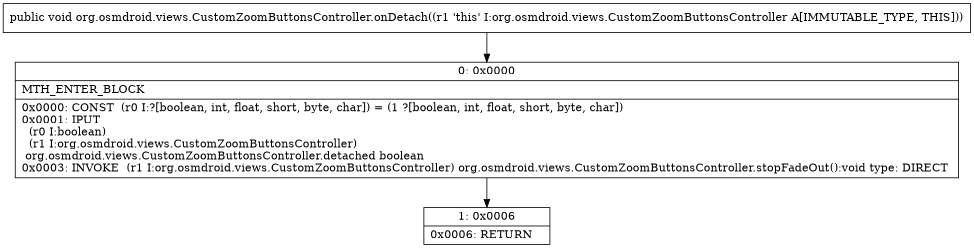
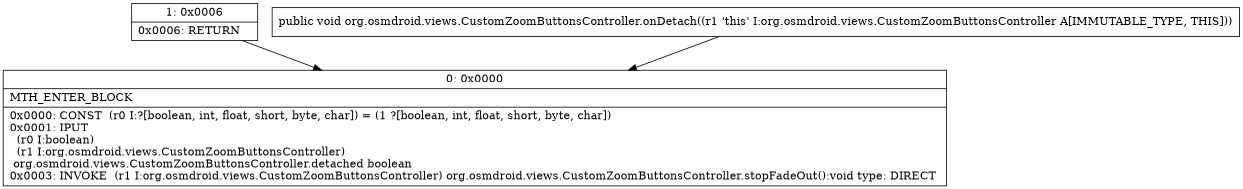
edge "0: 0x0000" -> "1: 0x0006": reversed
